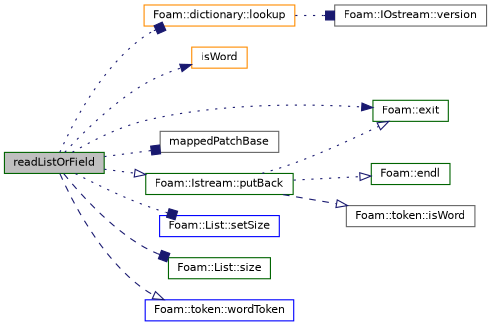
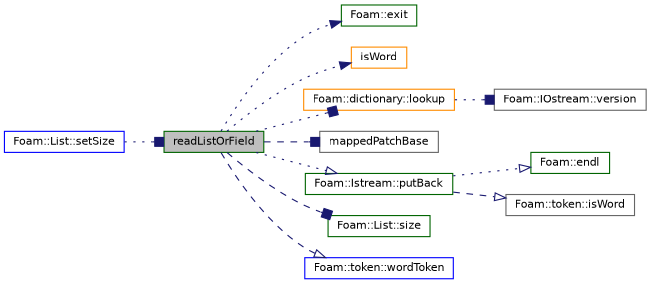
edge "Foam::Istream::putBack" -> "Foam::exit": removed
edge "readListOrField" -> "mappedPatchBase": style dotted -> dashed
edge "readListOrField" -> "Foam::List::setSize": reversed
